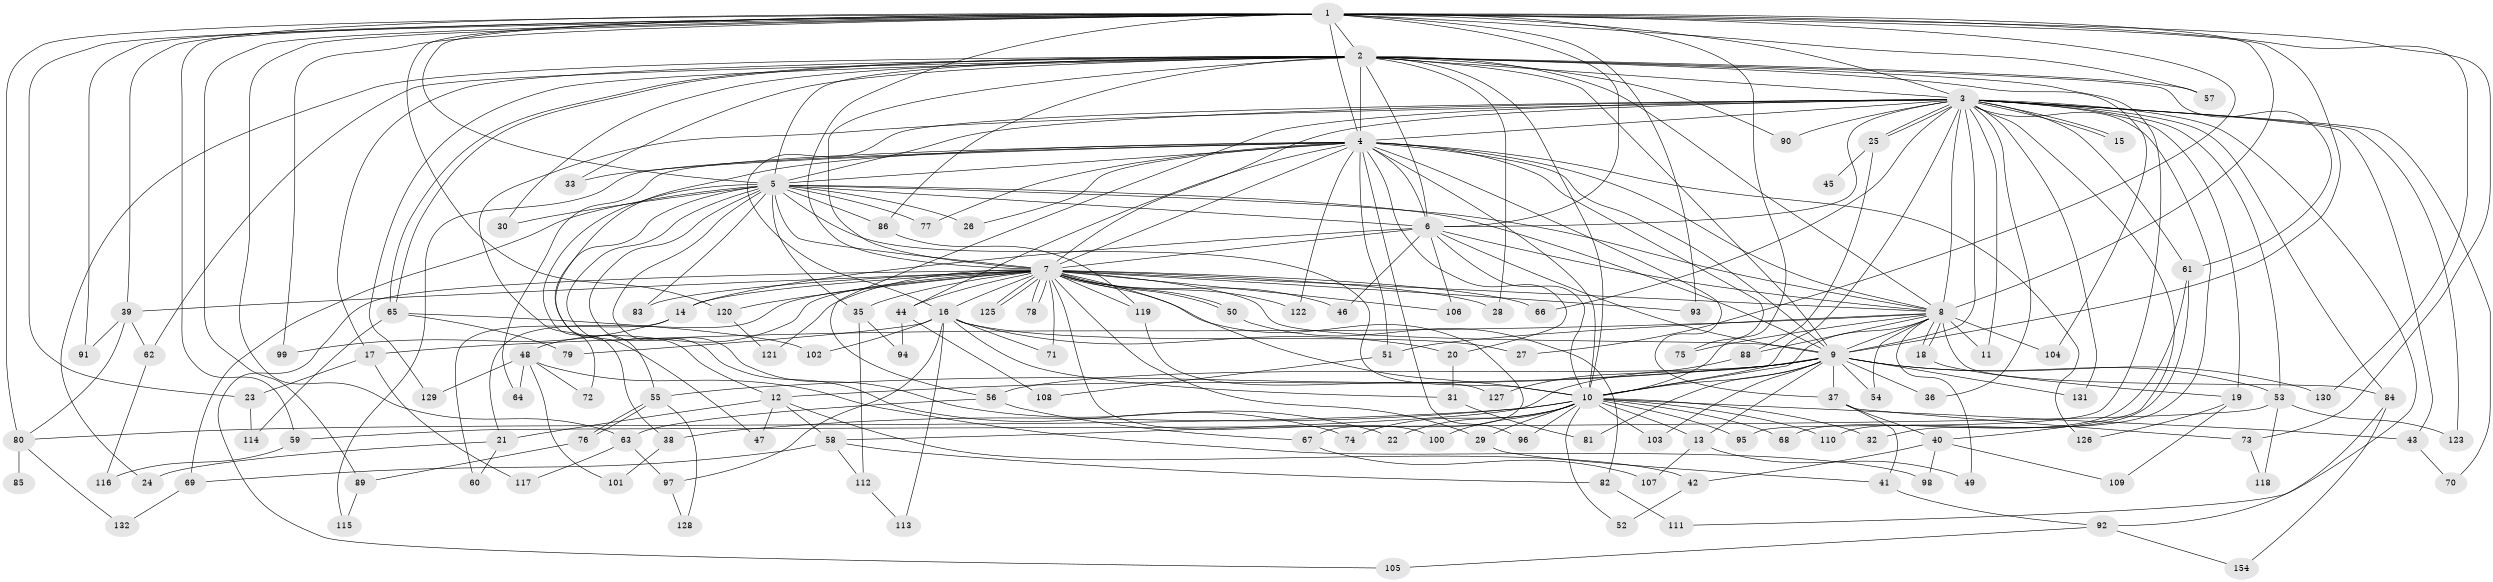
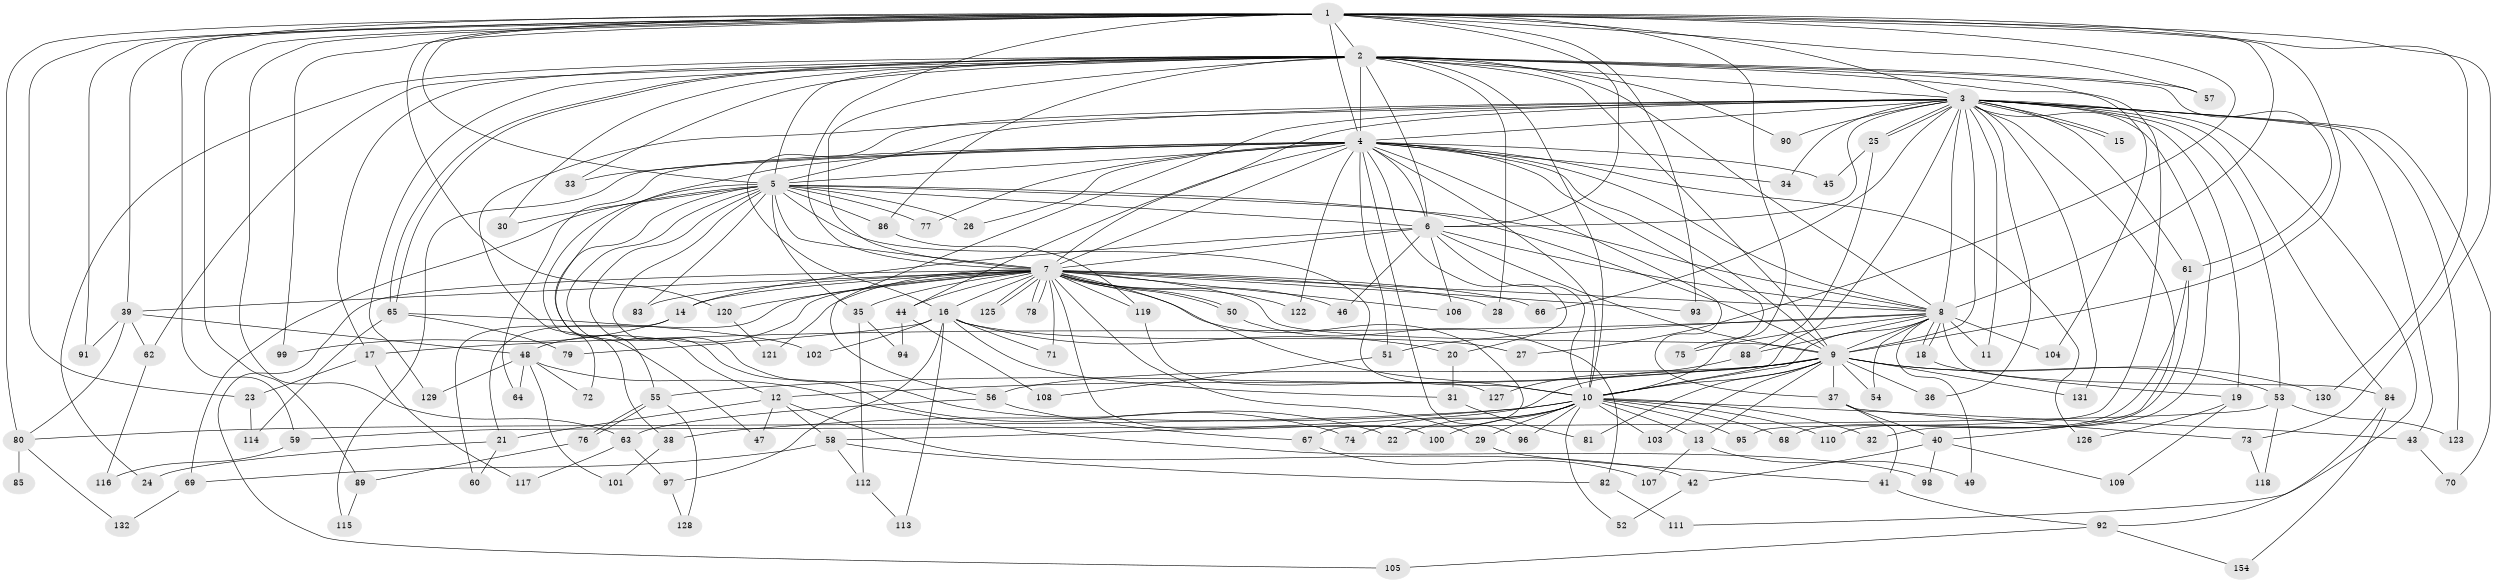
edge "4" -- "45": added
node "34": added
edge "39" -- "48": added
